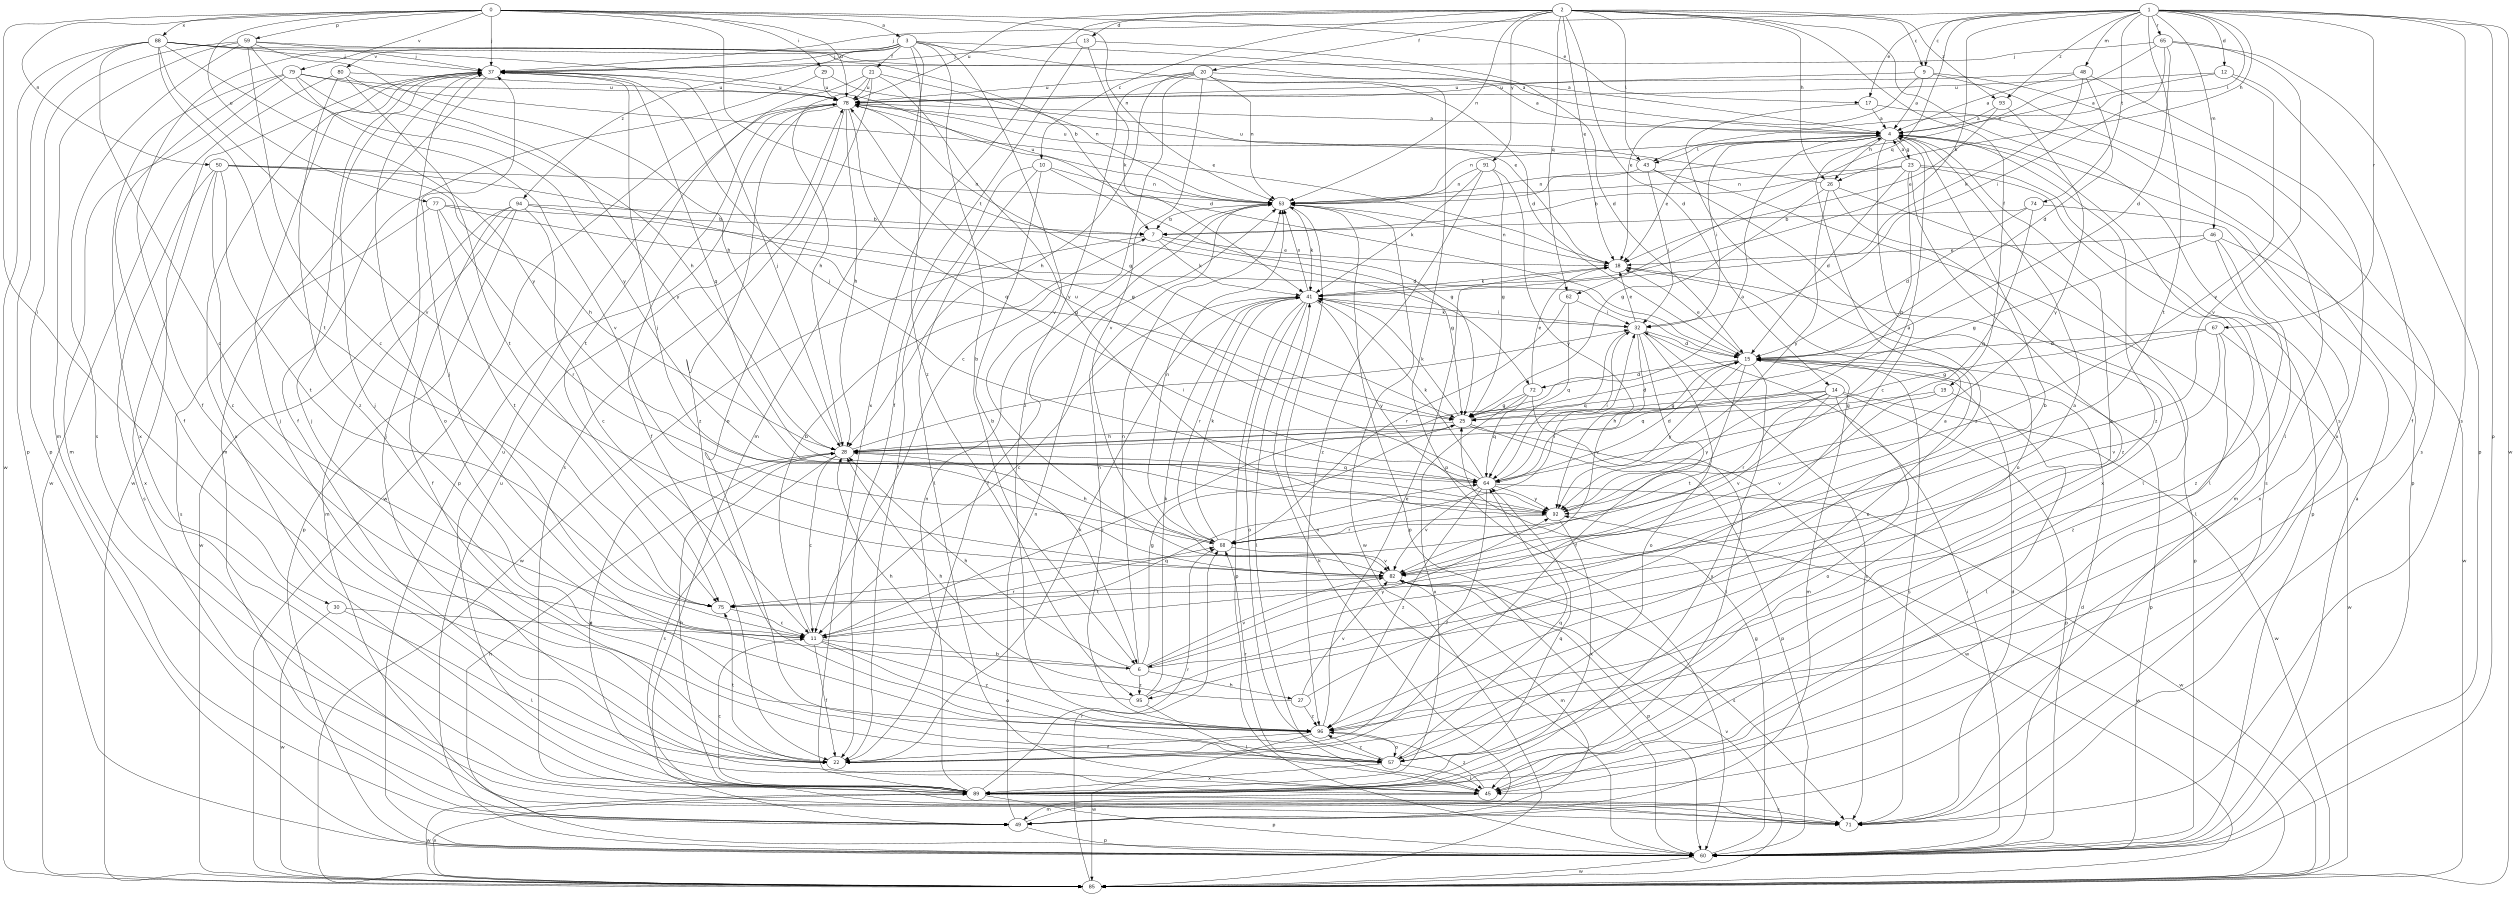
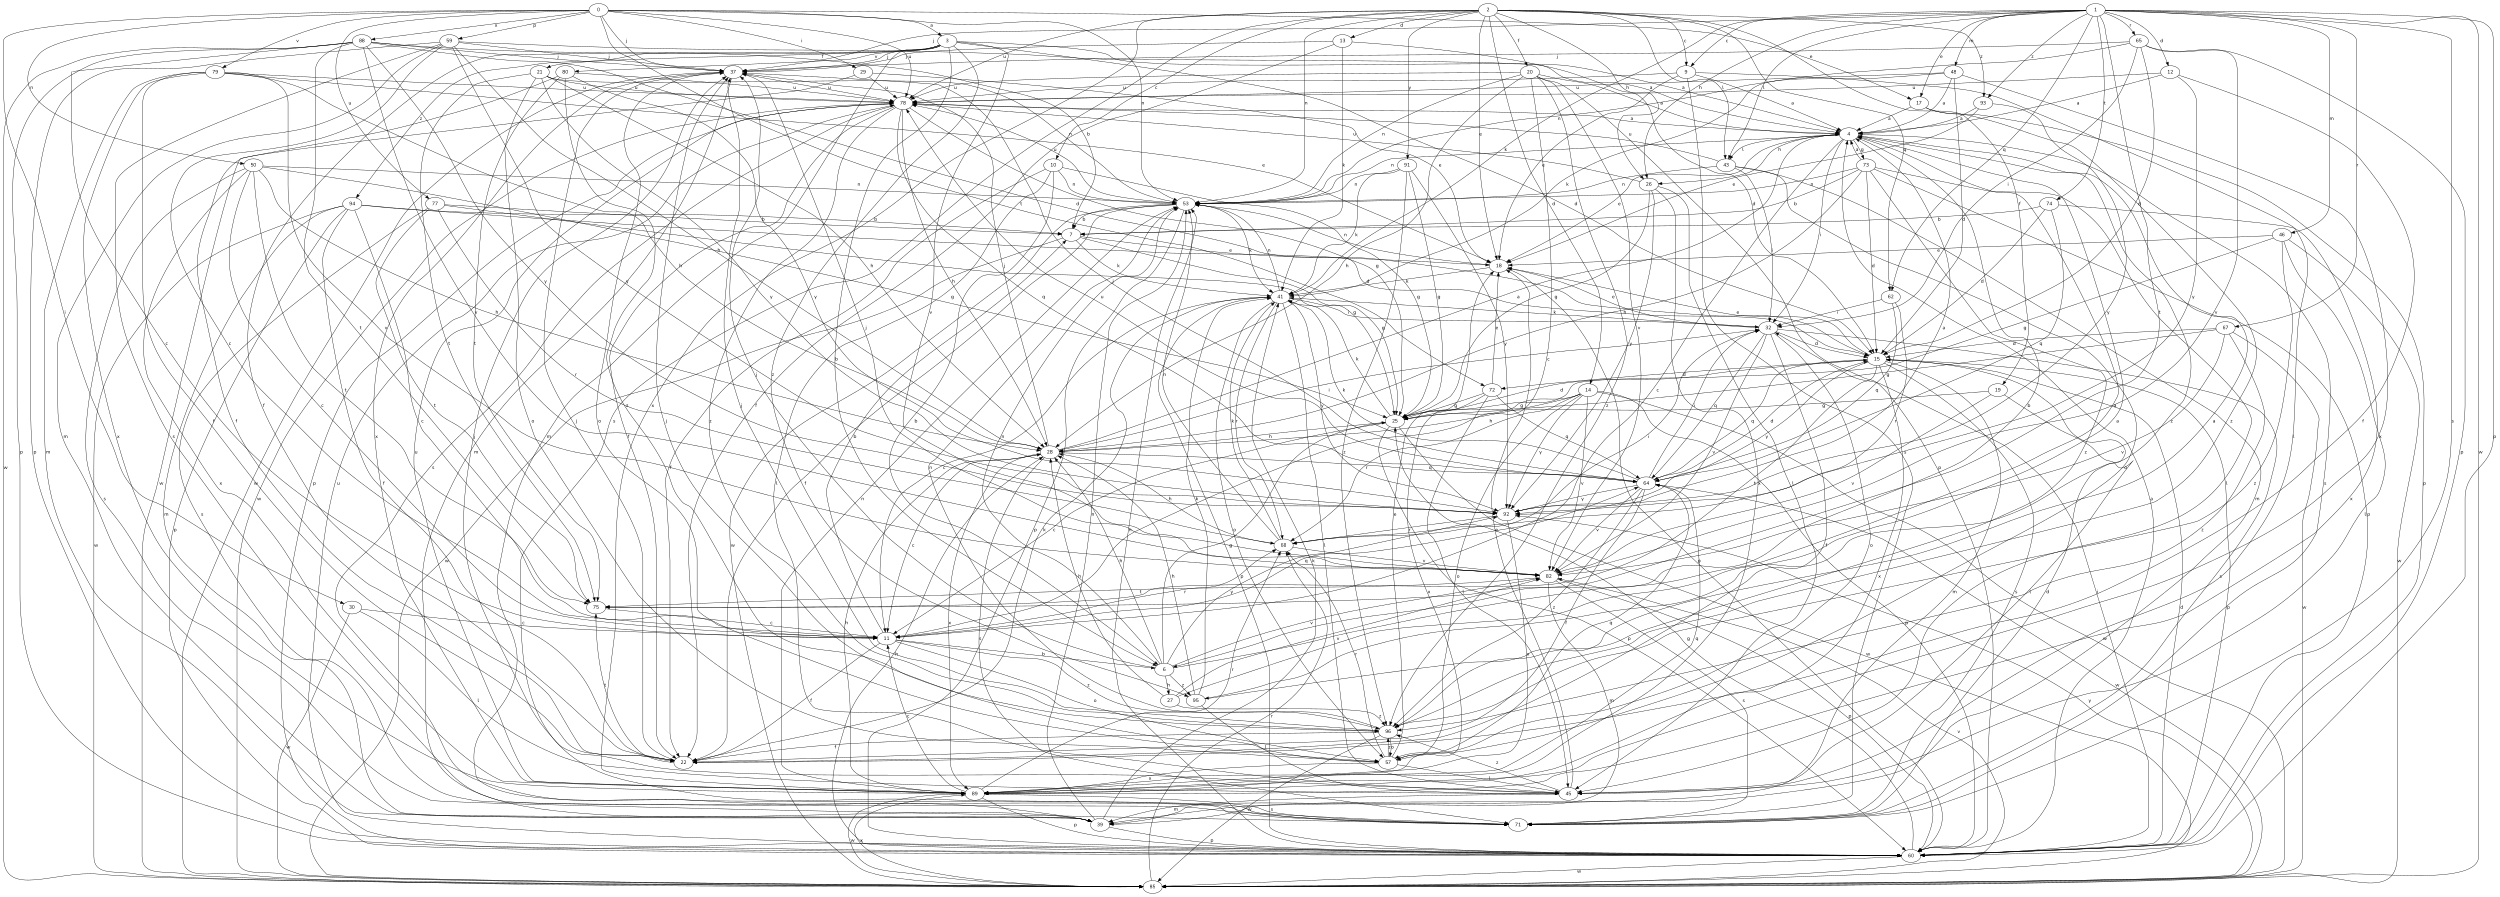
node "23": label "23" -> "73"
edge "96" -> "18": now "45" -> "18"
edge "37" -> "64": removed, label "q"
edge "85" -> "92": label "w" -> "y"
node "49": label "49" -> "39"
